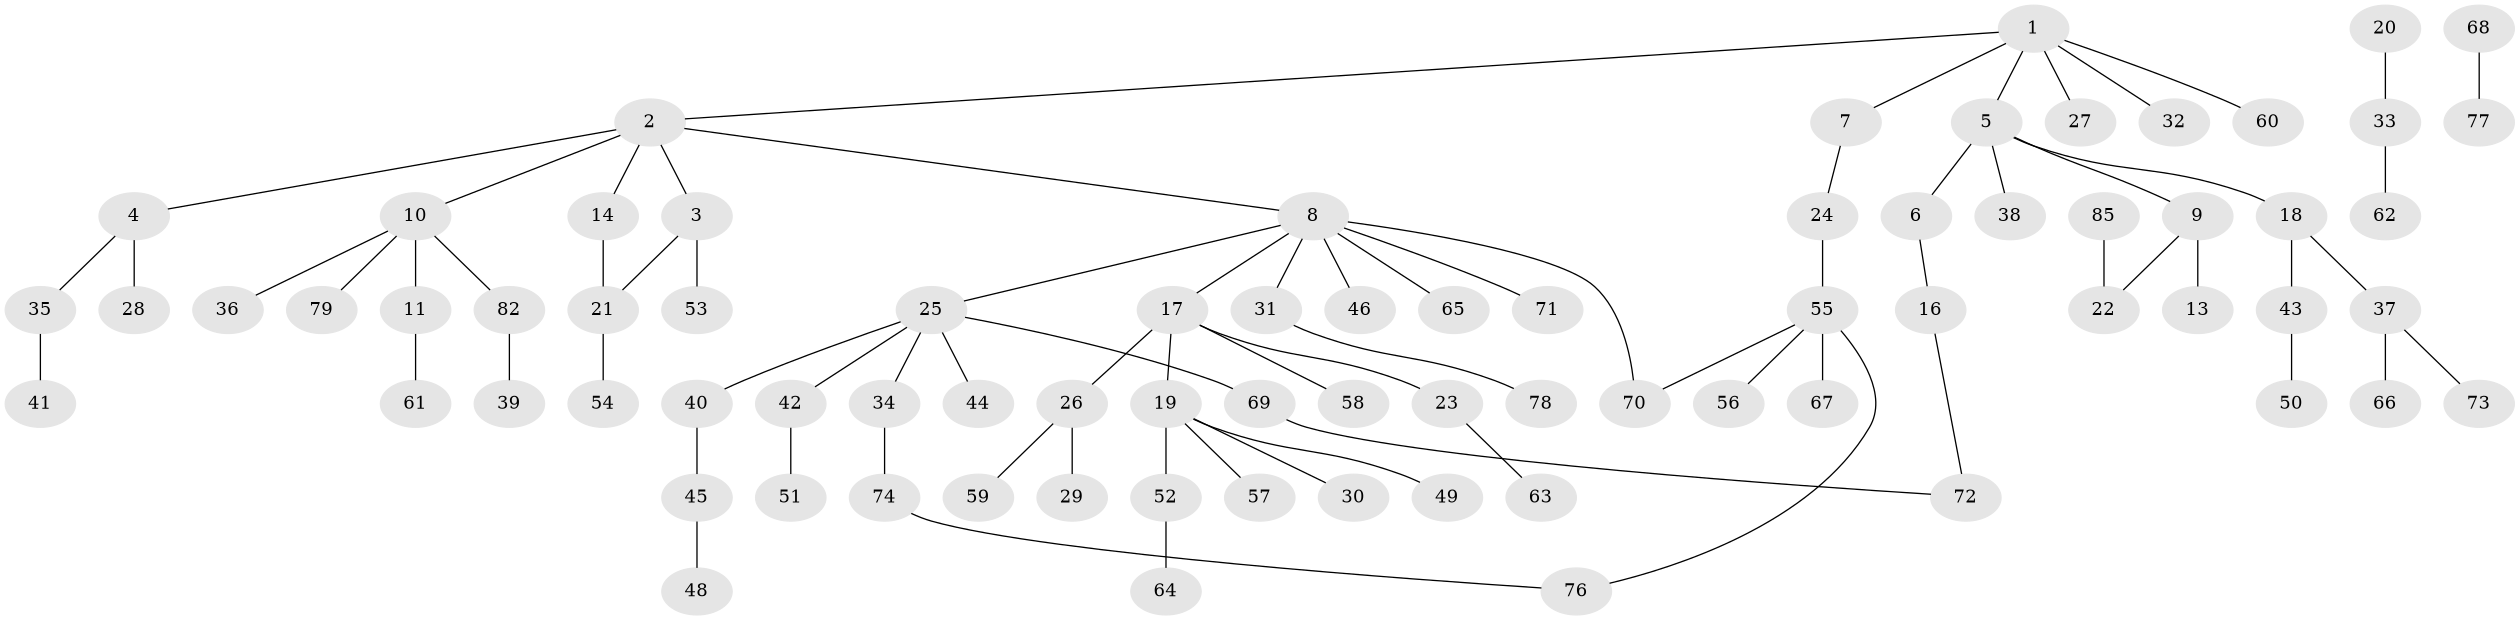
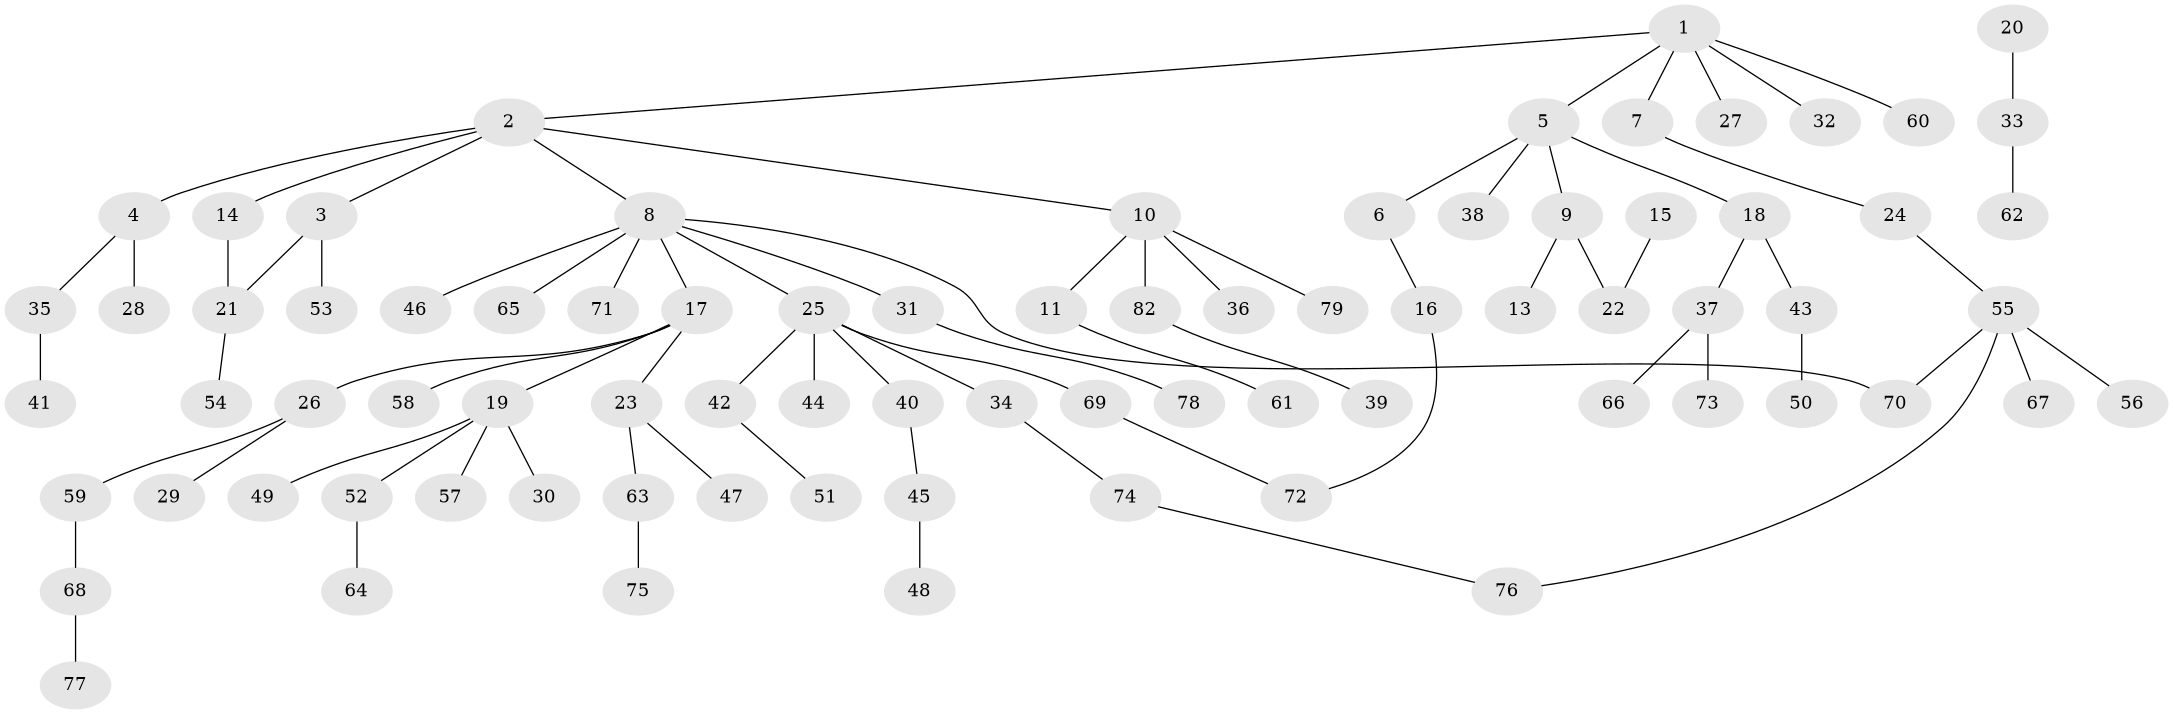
node "85": label "85" -> "15"
node "47": added
edge "59" -- "68": added
node "75": added
